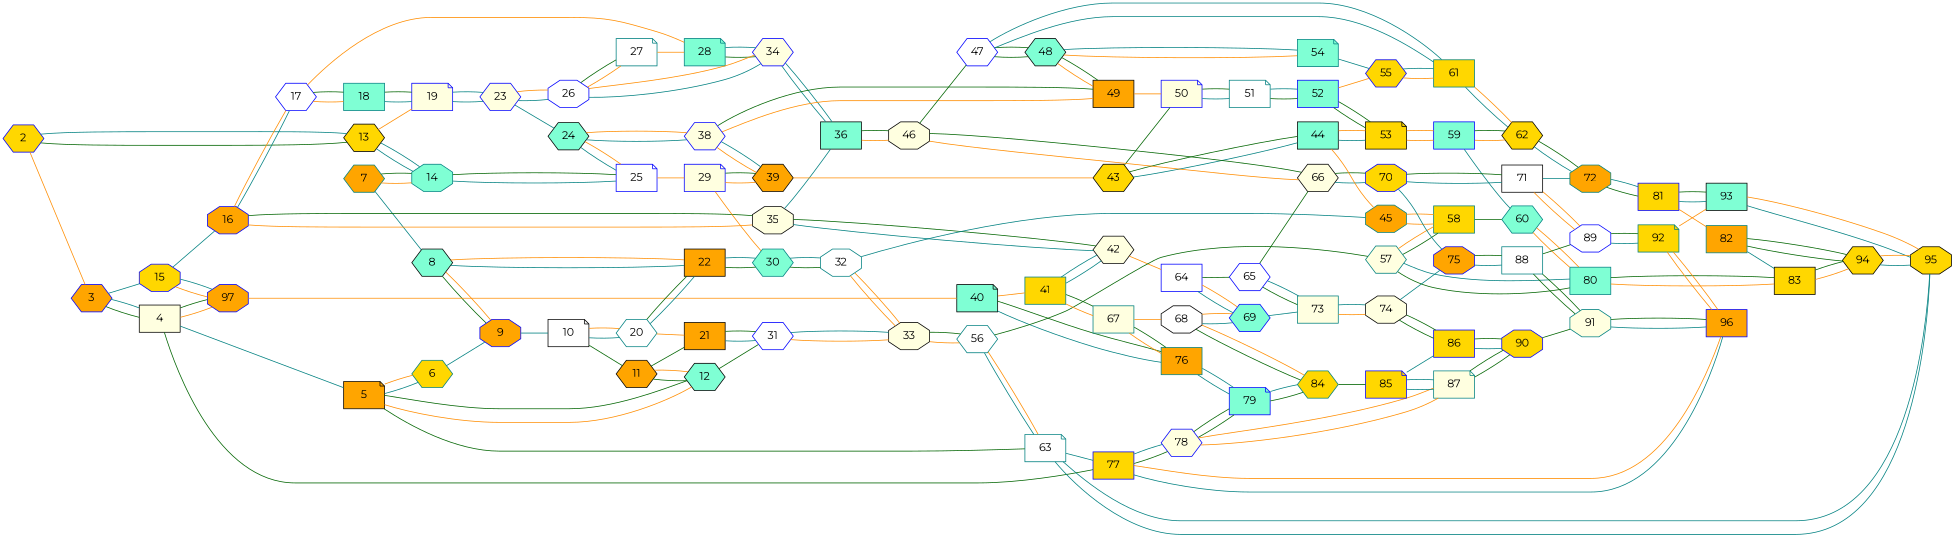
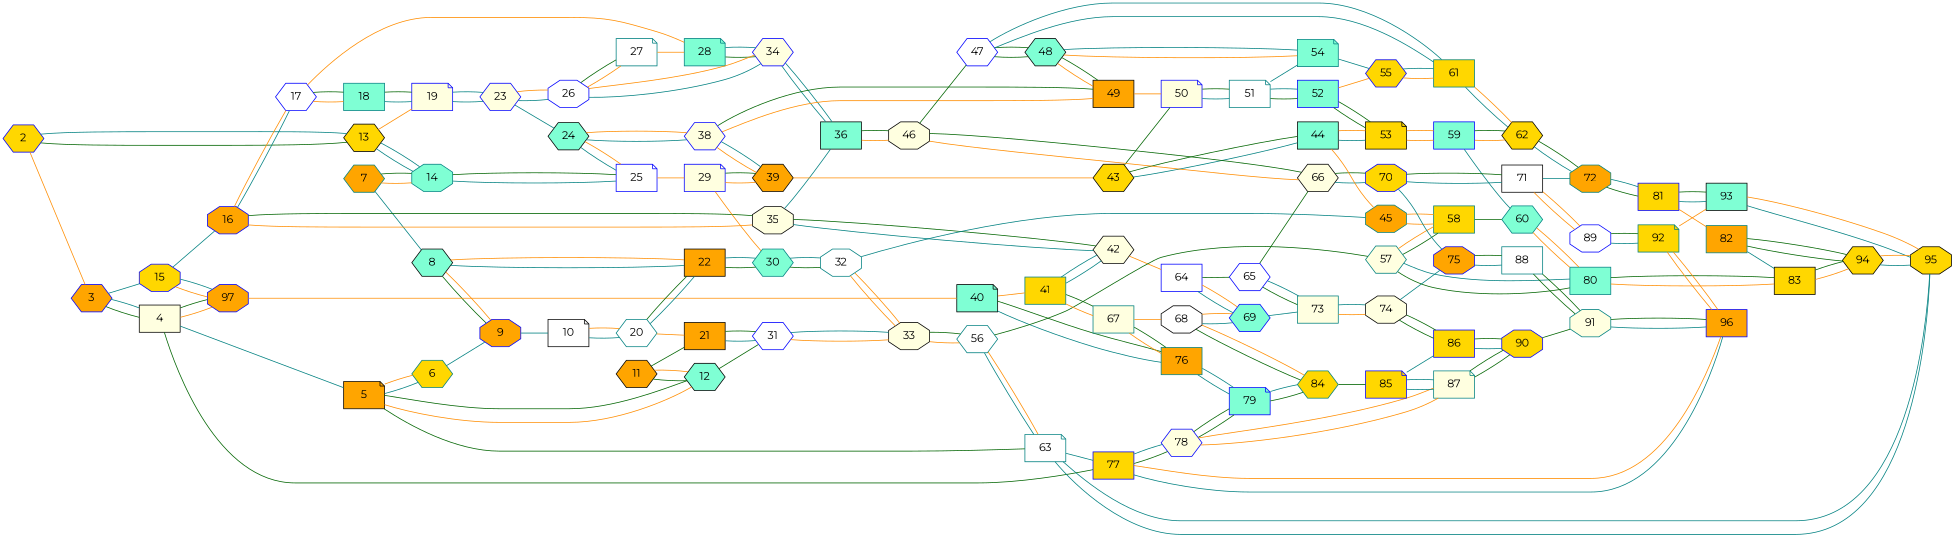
edge "54" -- "51": added
edge "89" -- "88": removed
edge "10" -- "11": removed
